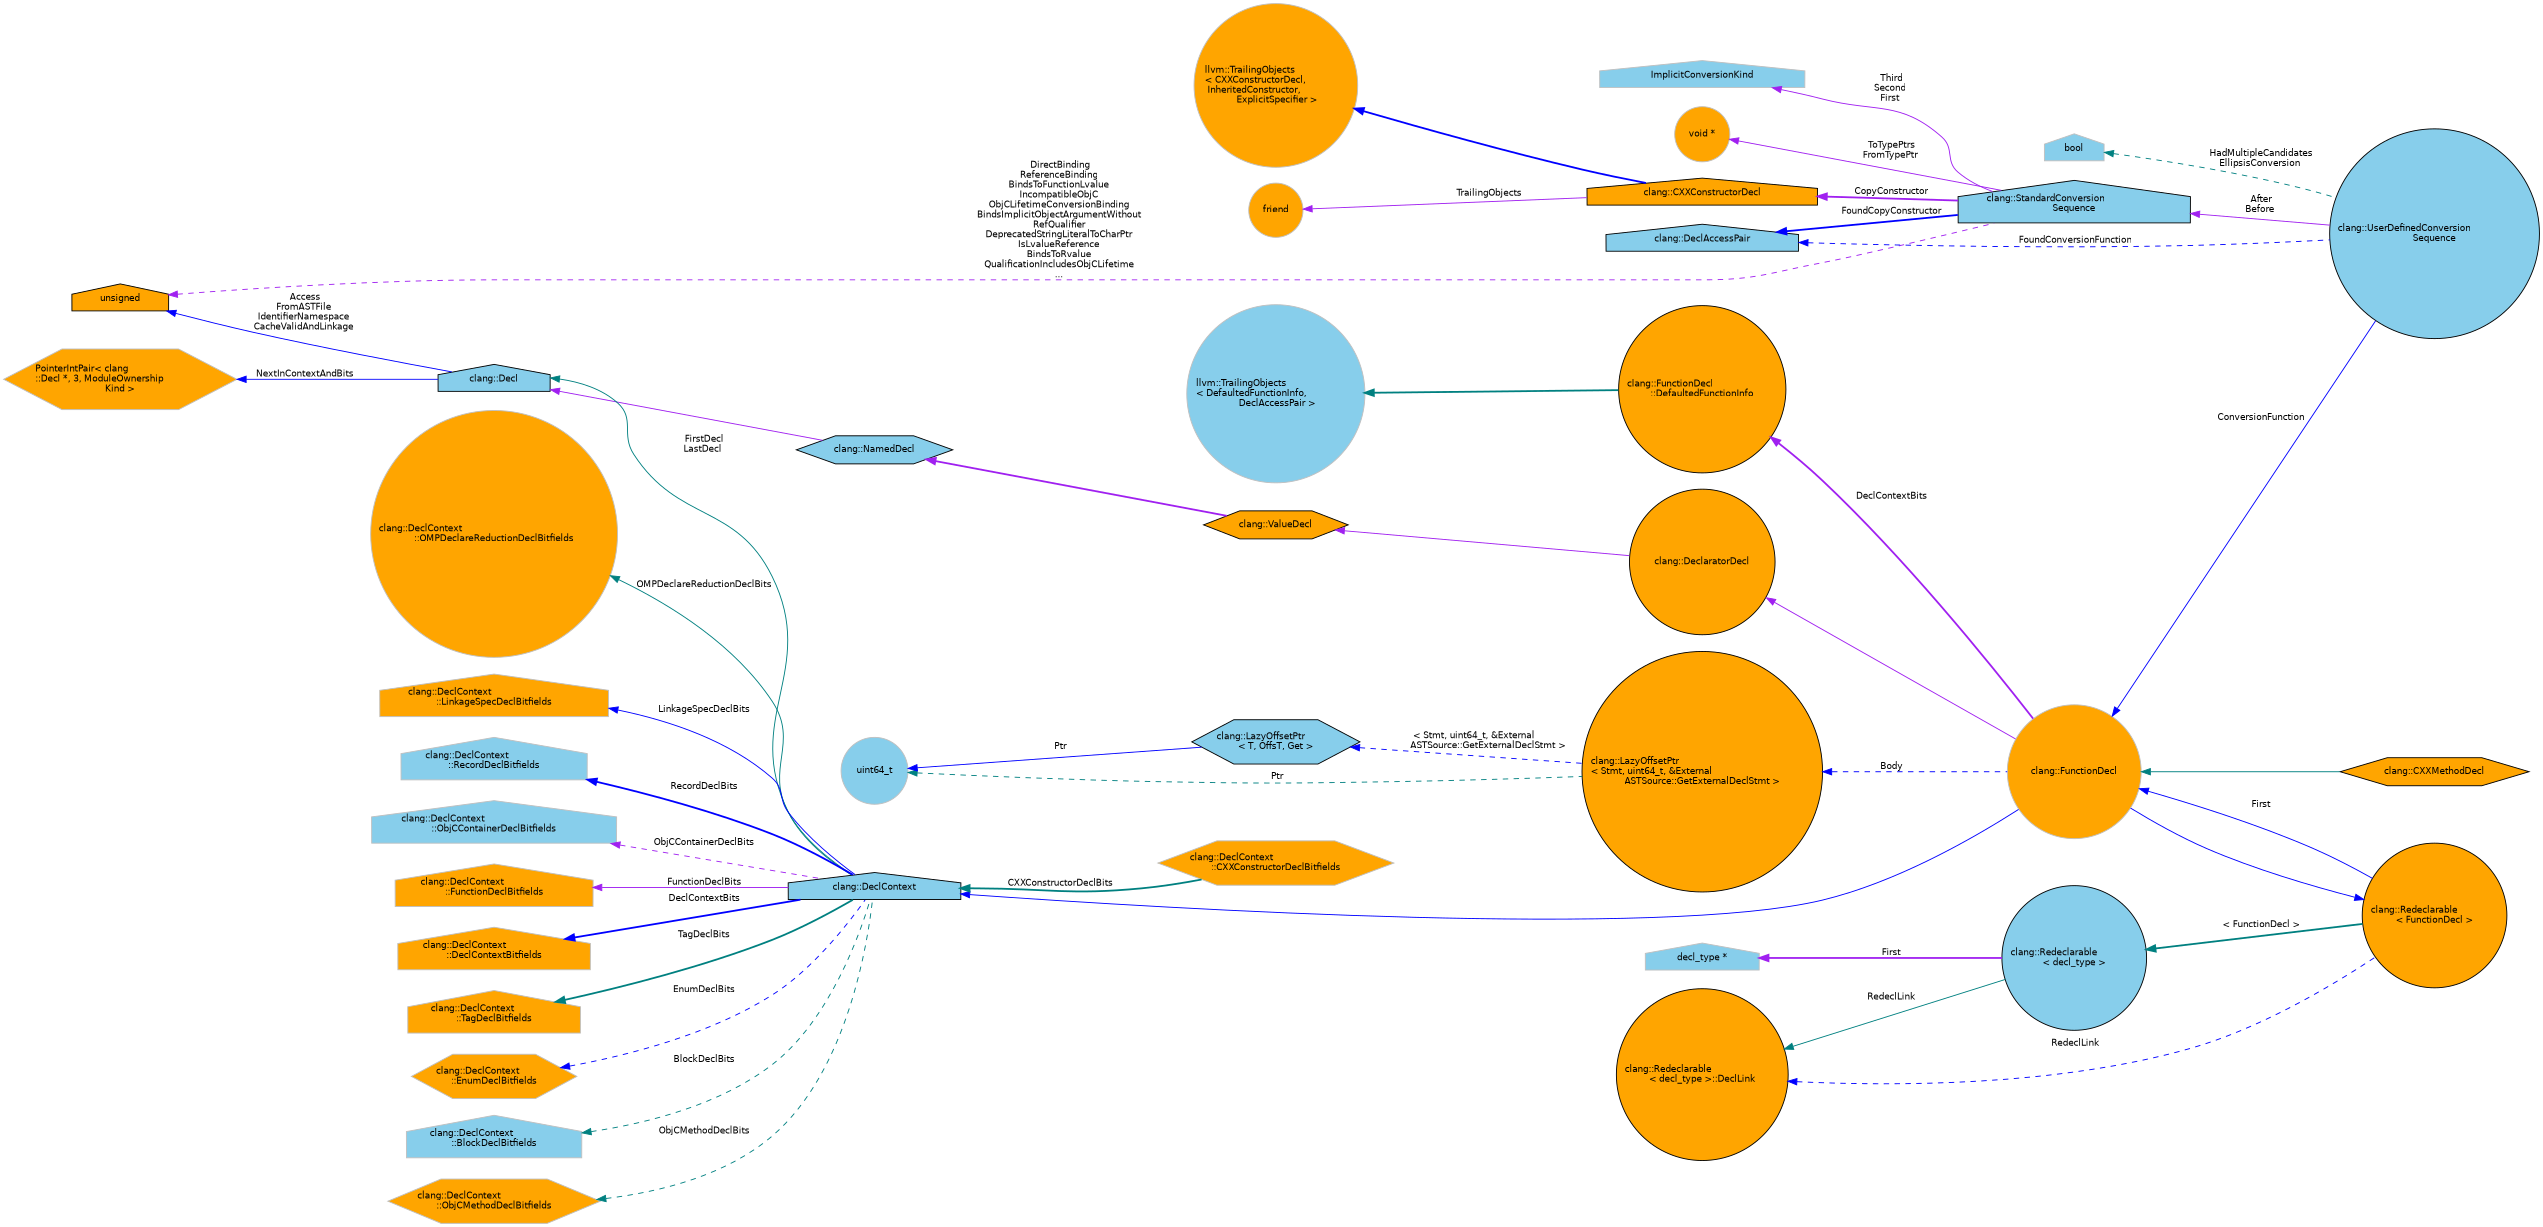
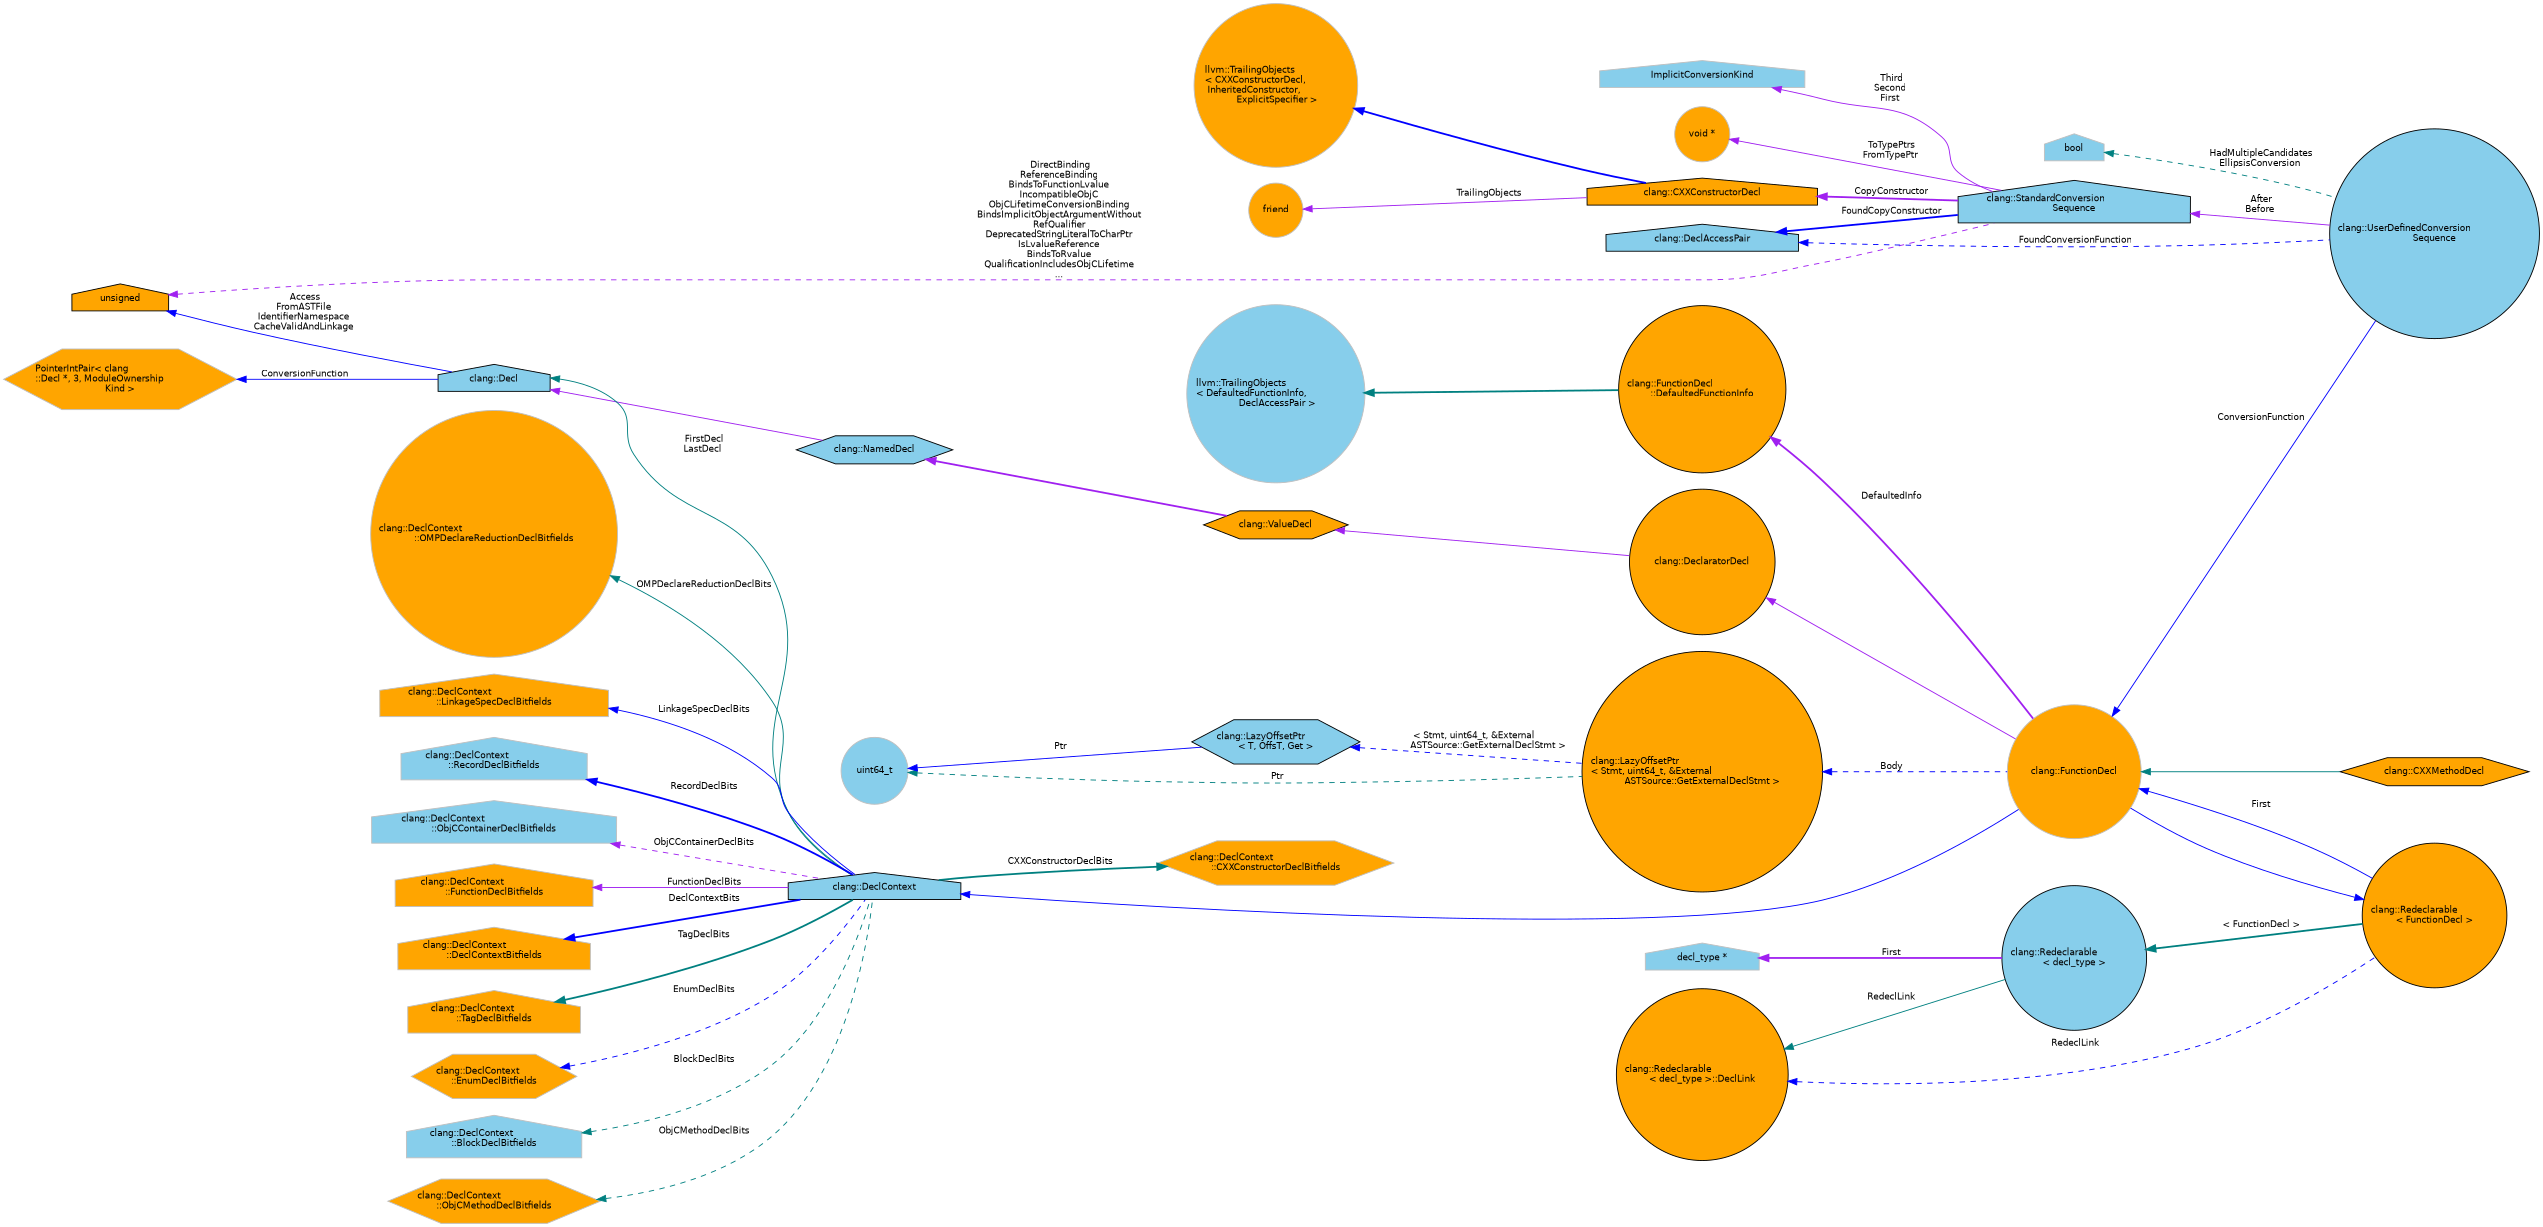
edge "clang::Decl" -> "PointerIntPair< clang ::Decl *, 3, ModuleOwnership Kind >": label " NextInContextAndBits" -> " ConversionFunction"
edge "clang::FunctionDecl" -> "clang::FunctionDecl ::DefaultedFunctionInfo": label " DeclContextBits" -> " DefaultedInfo"
edge "clang::DeclContext ::CXXConstructorDeclBitfields" -> "clang::DeclContext": reversed
